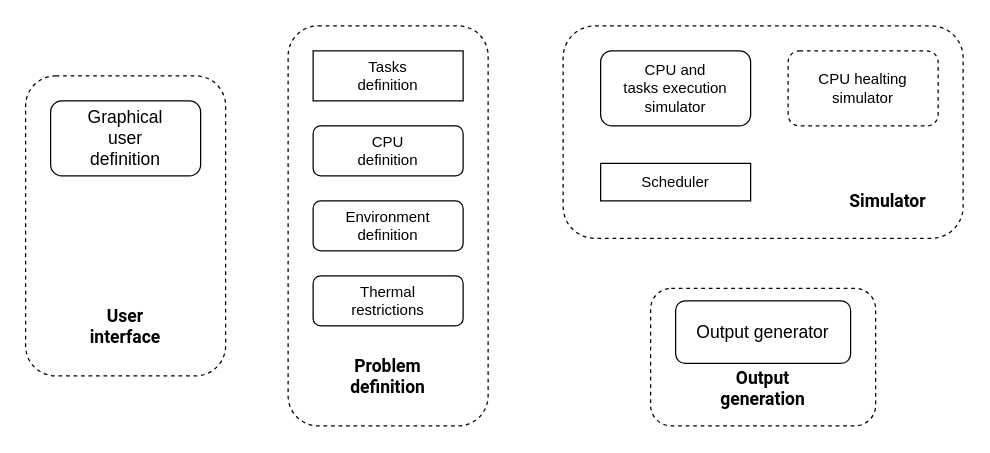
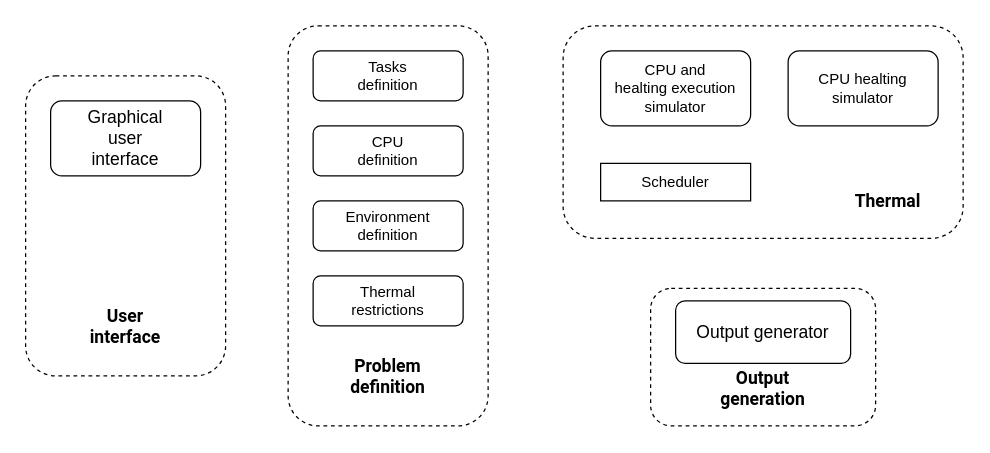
node "Tasks definition": shape rectangle -> rounded rectangle
node "CPU and tasks execution simulator": label "CPU and tasks execution simulator" -> "CPU and healting execution simulator"
node "CPU healting simulator": style dashed -> solid
node "Graphical user definition": label "Graphical user definition" -> "Graphical user interface"
node "Simulator": label "Simulator" -> "Thermal"
